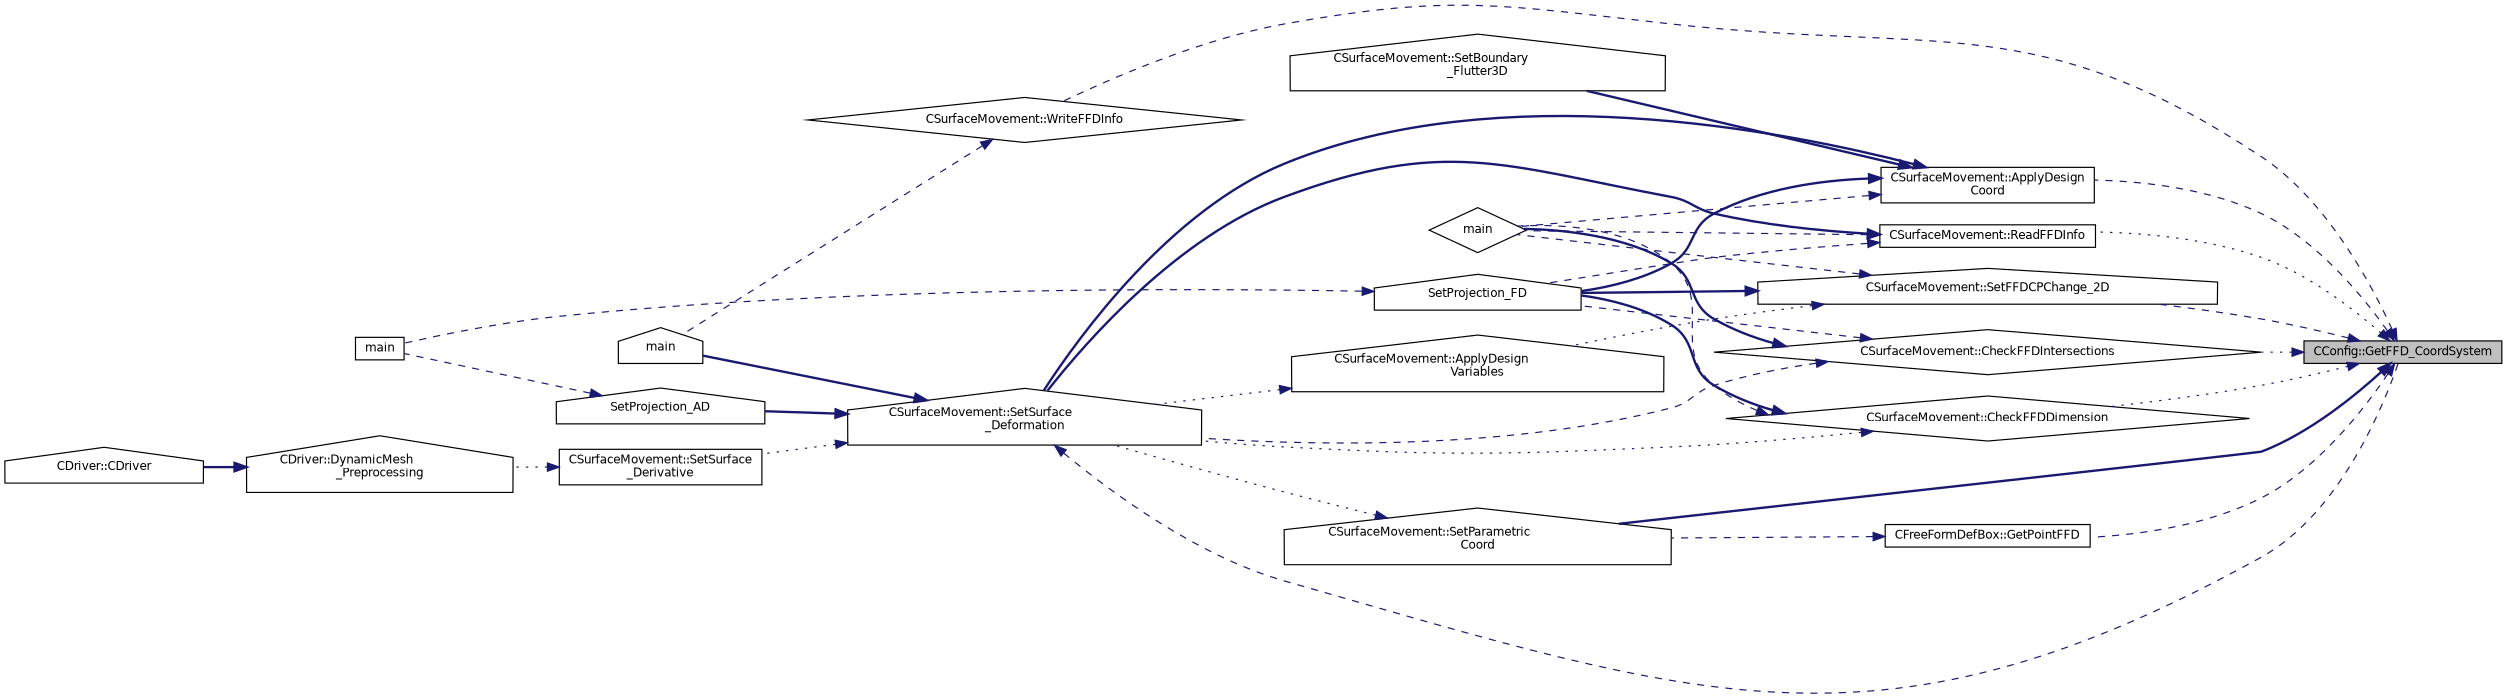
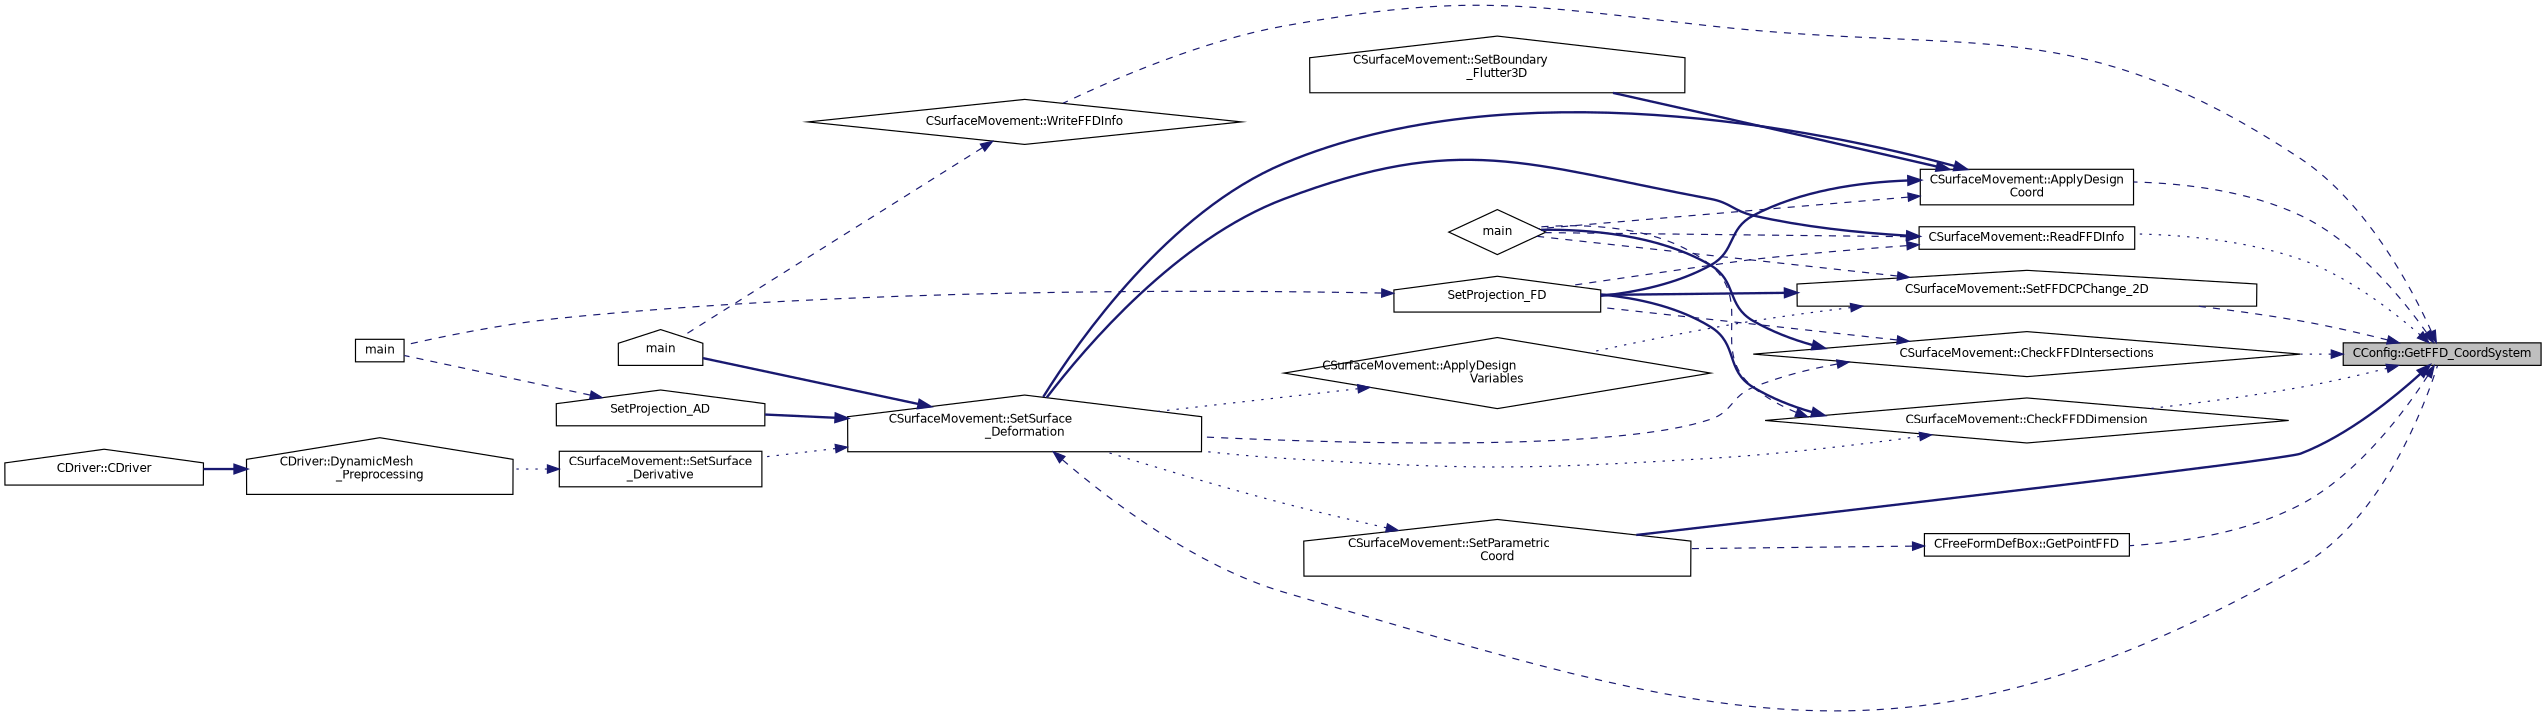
node "CSurfaceMovement::ApplyDesign Variables": shape house -> diamond
